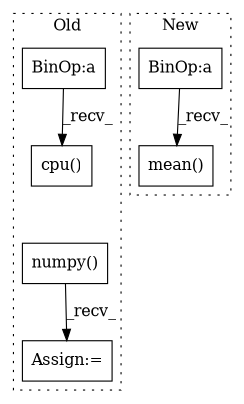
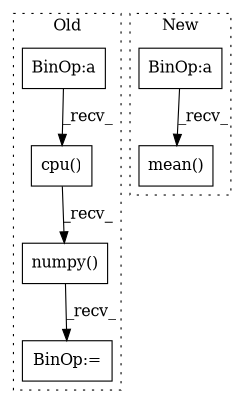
edge "cpu()" -> "numpy()": added, label "_recv_"
node "Assign:=": label "Assign:=" -> "BinOp:="
